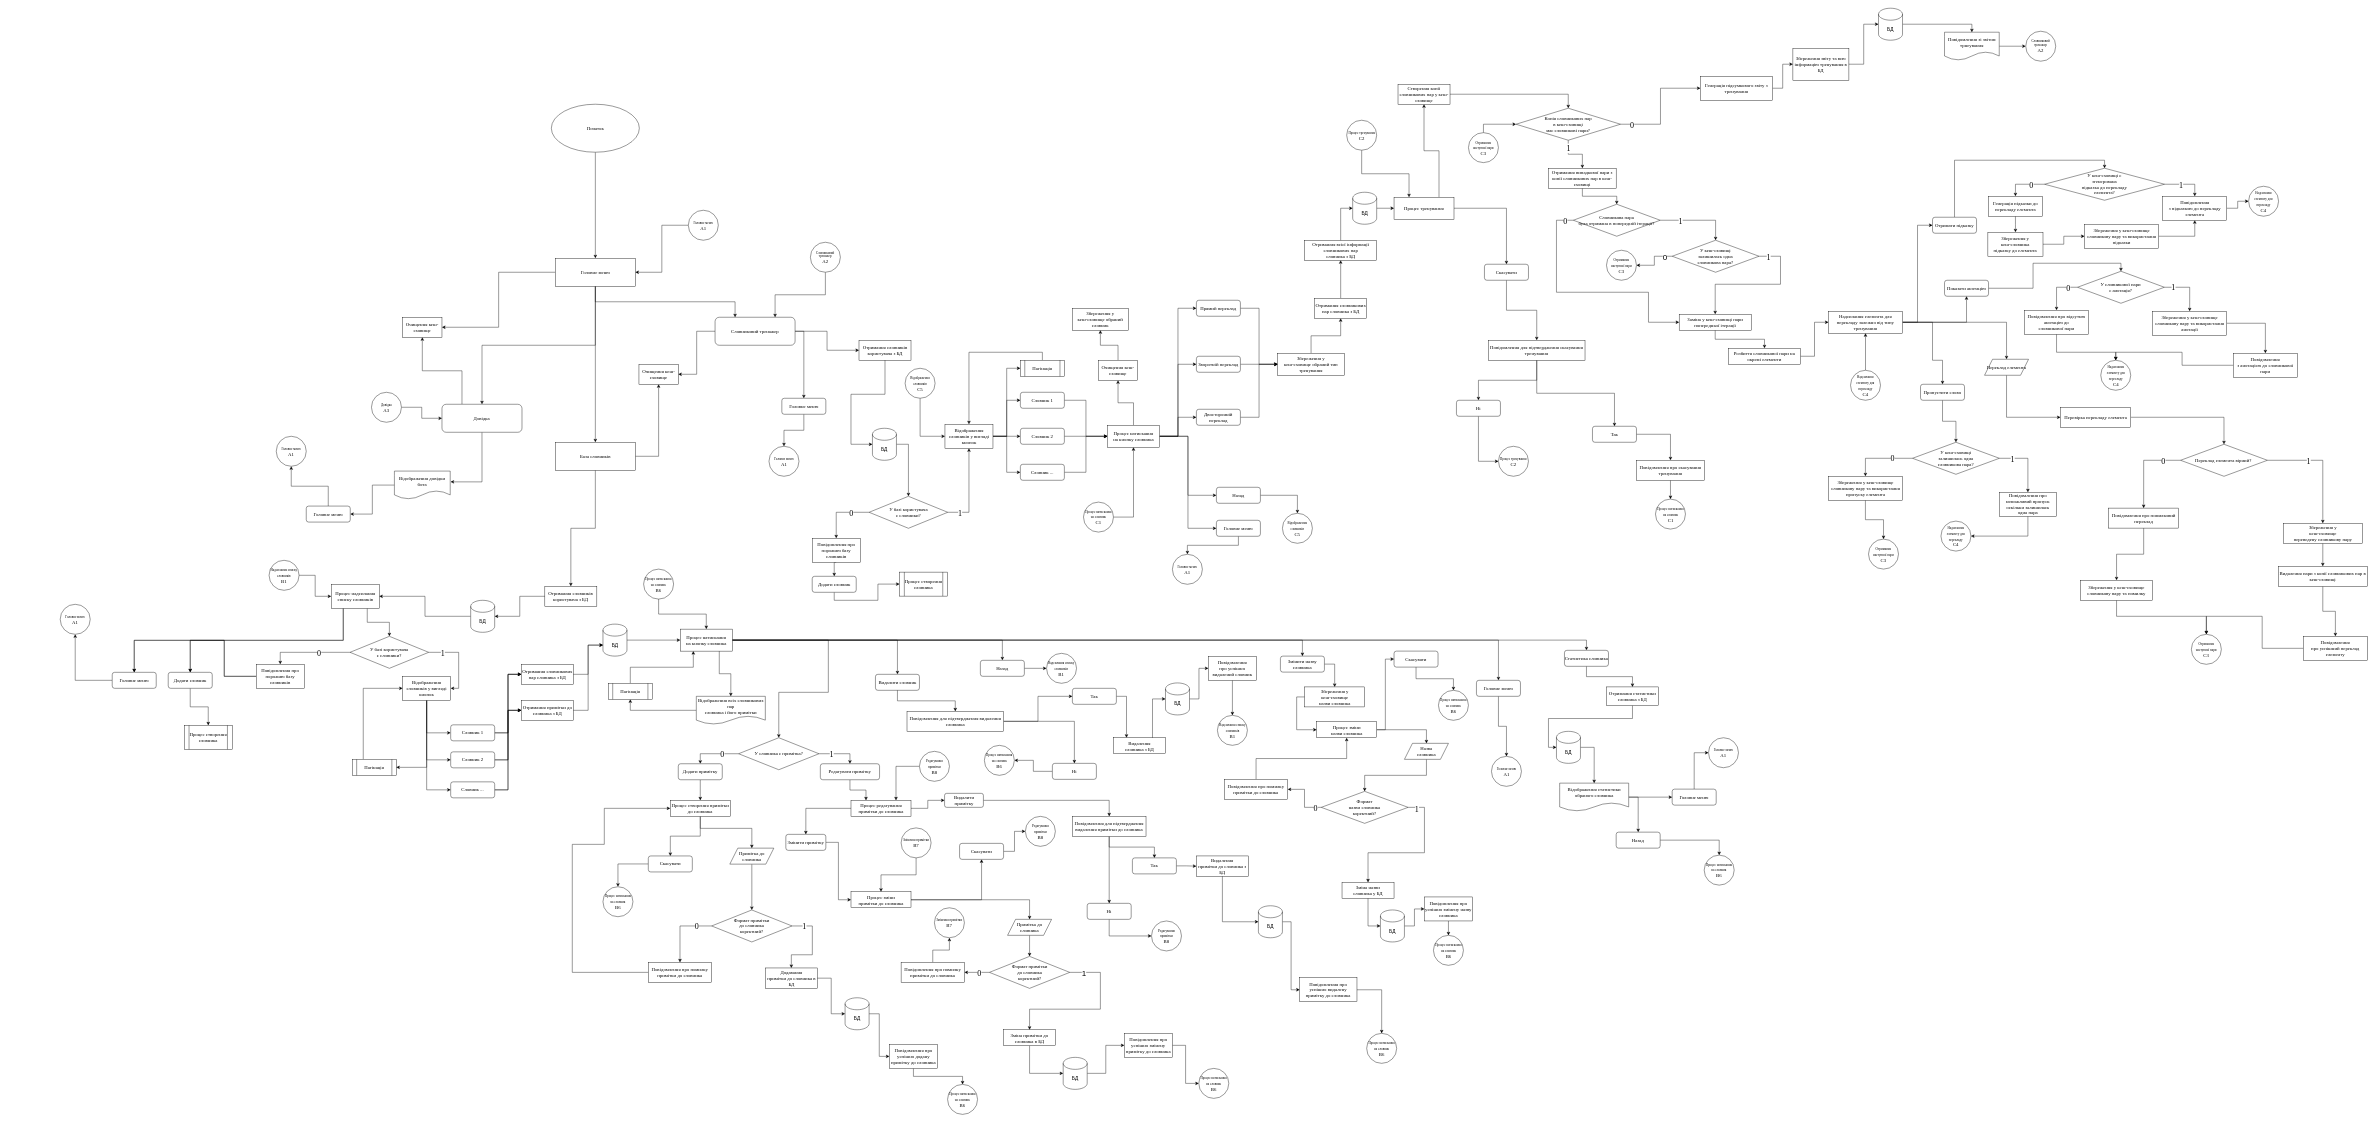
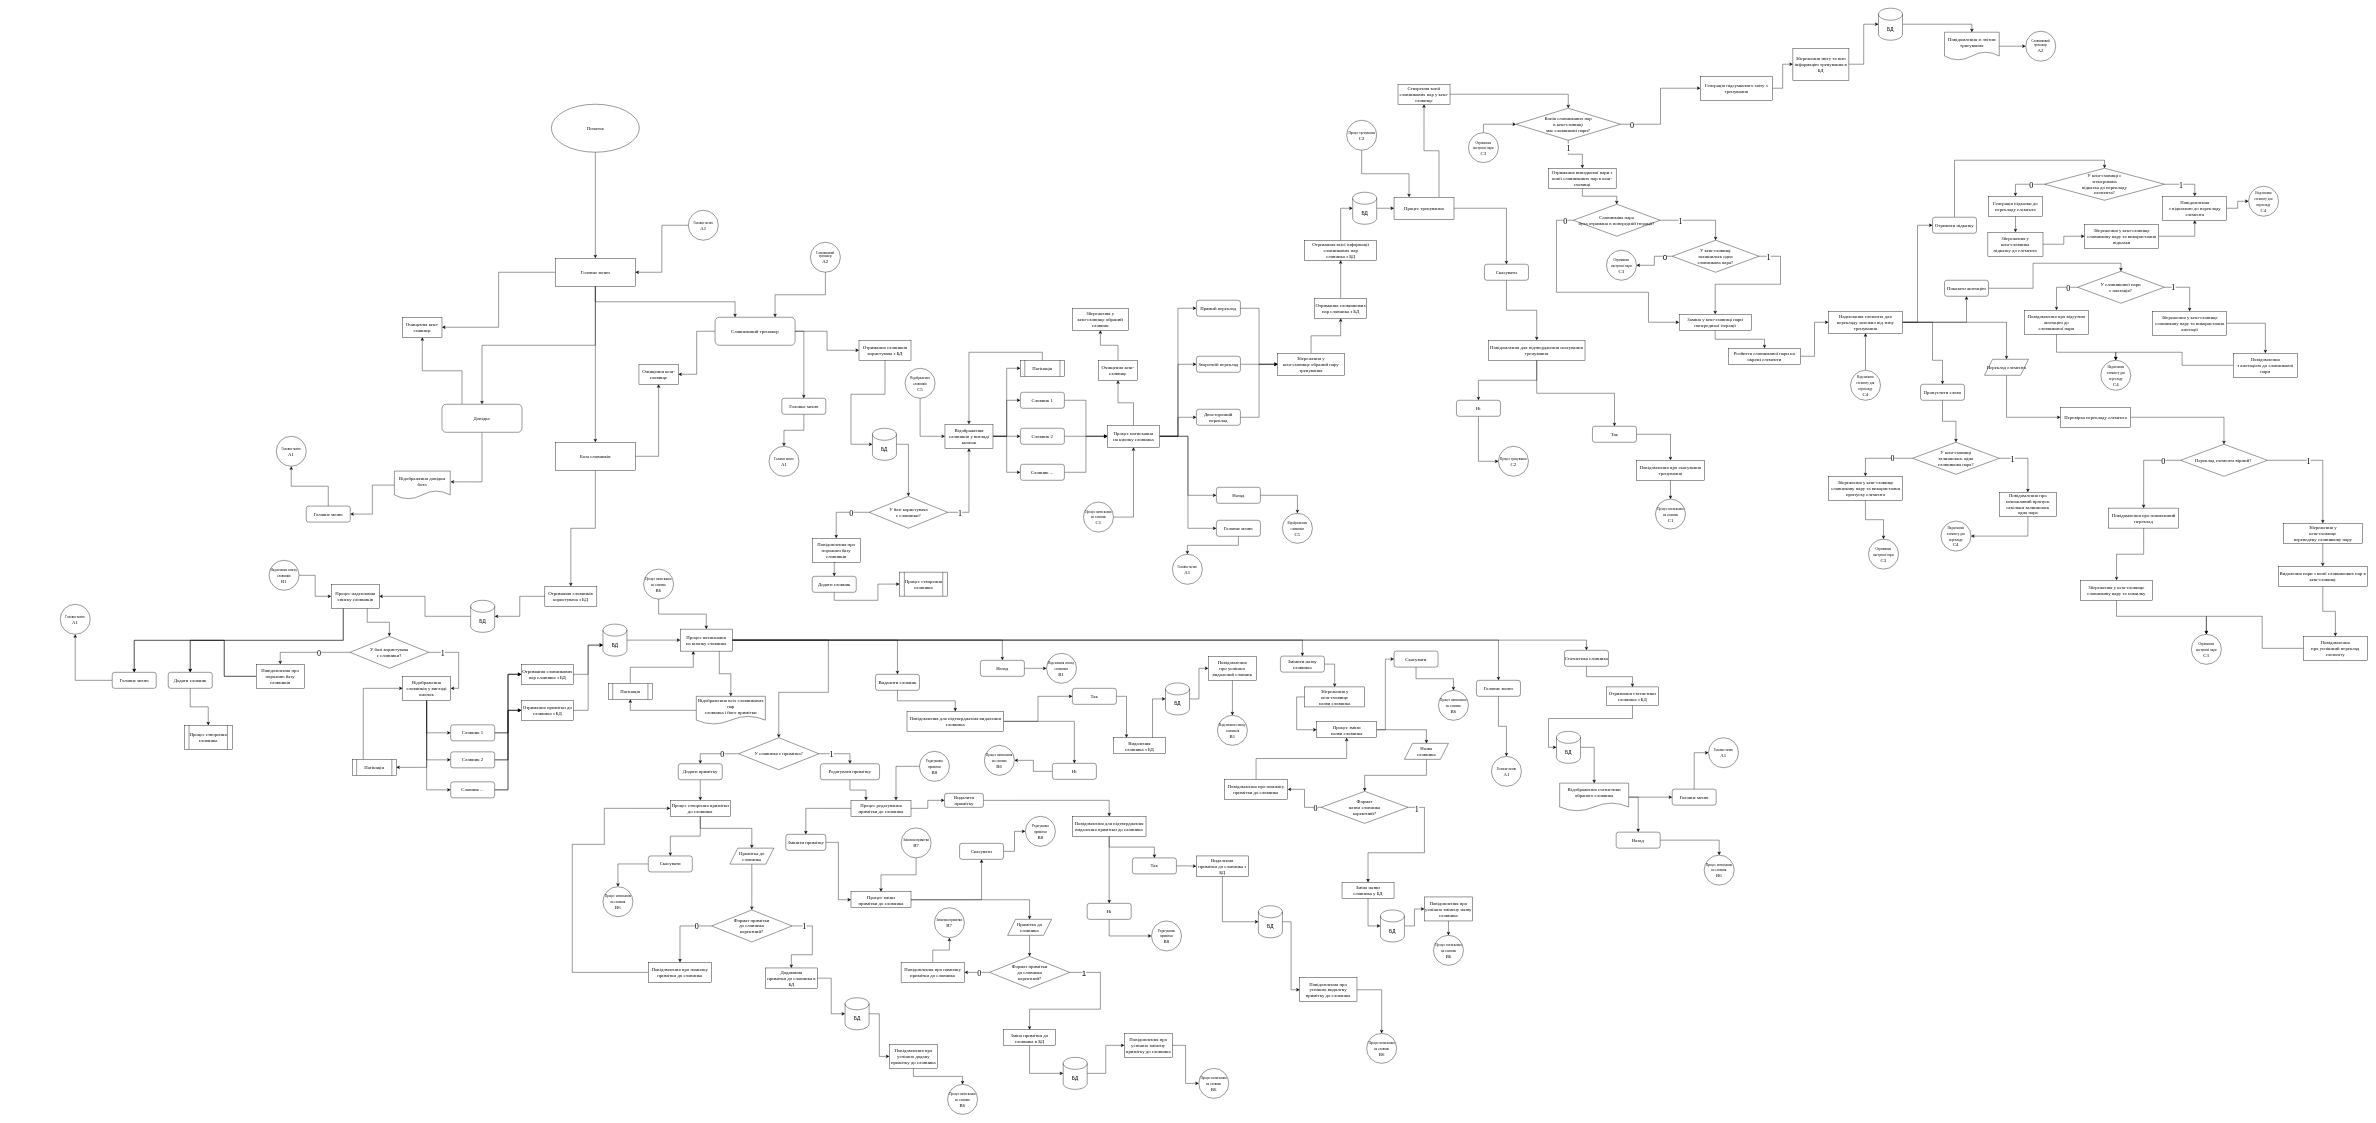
node "Збереження у кеш-сховище обраний тип тренування": label "Збереження у кеш-сховище обраний тип тренування" -> "Збереження у кеш-сховище обраний пару тренування"
node "Довідка A3": removed
edge "Довідка A3" -> "Довідка": removed
